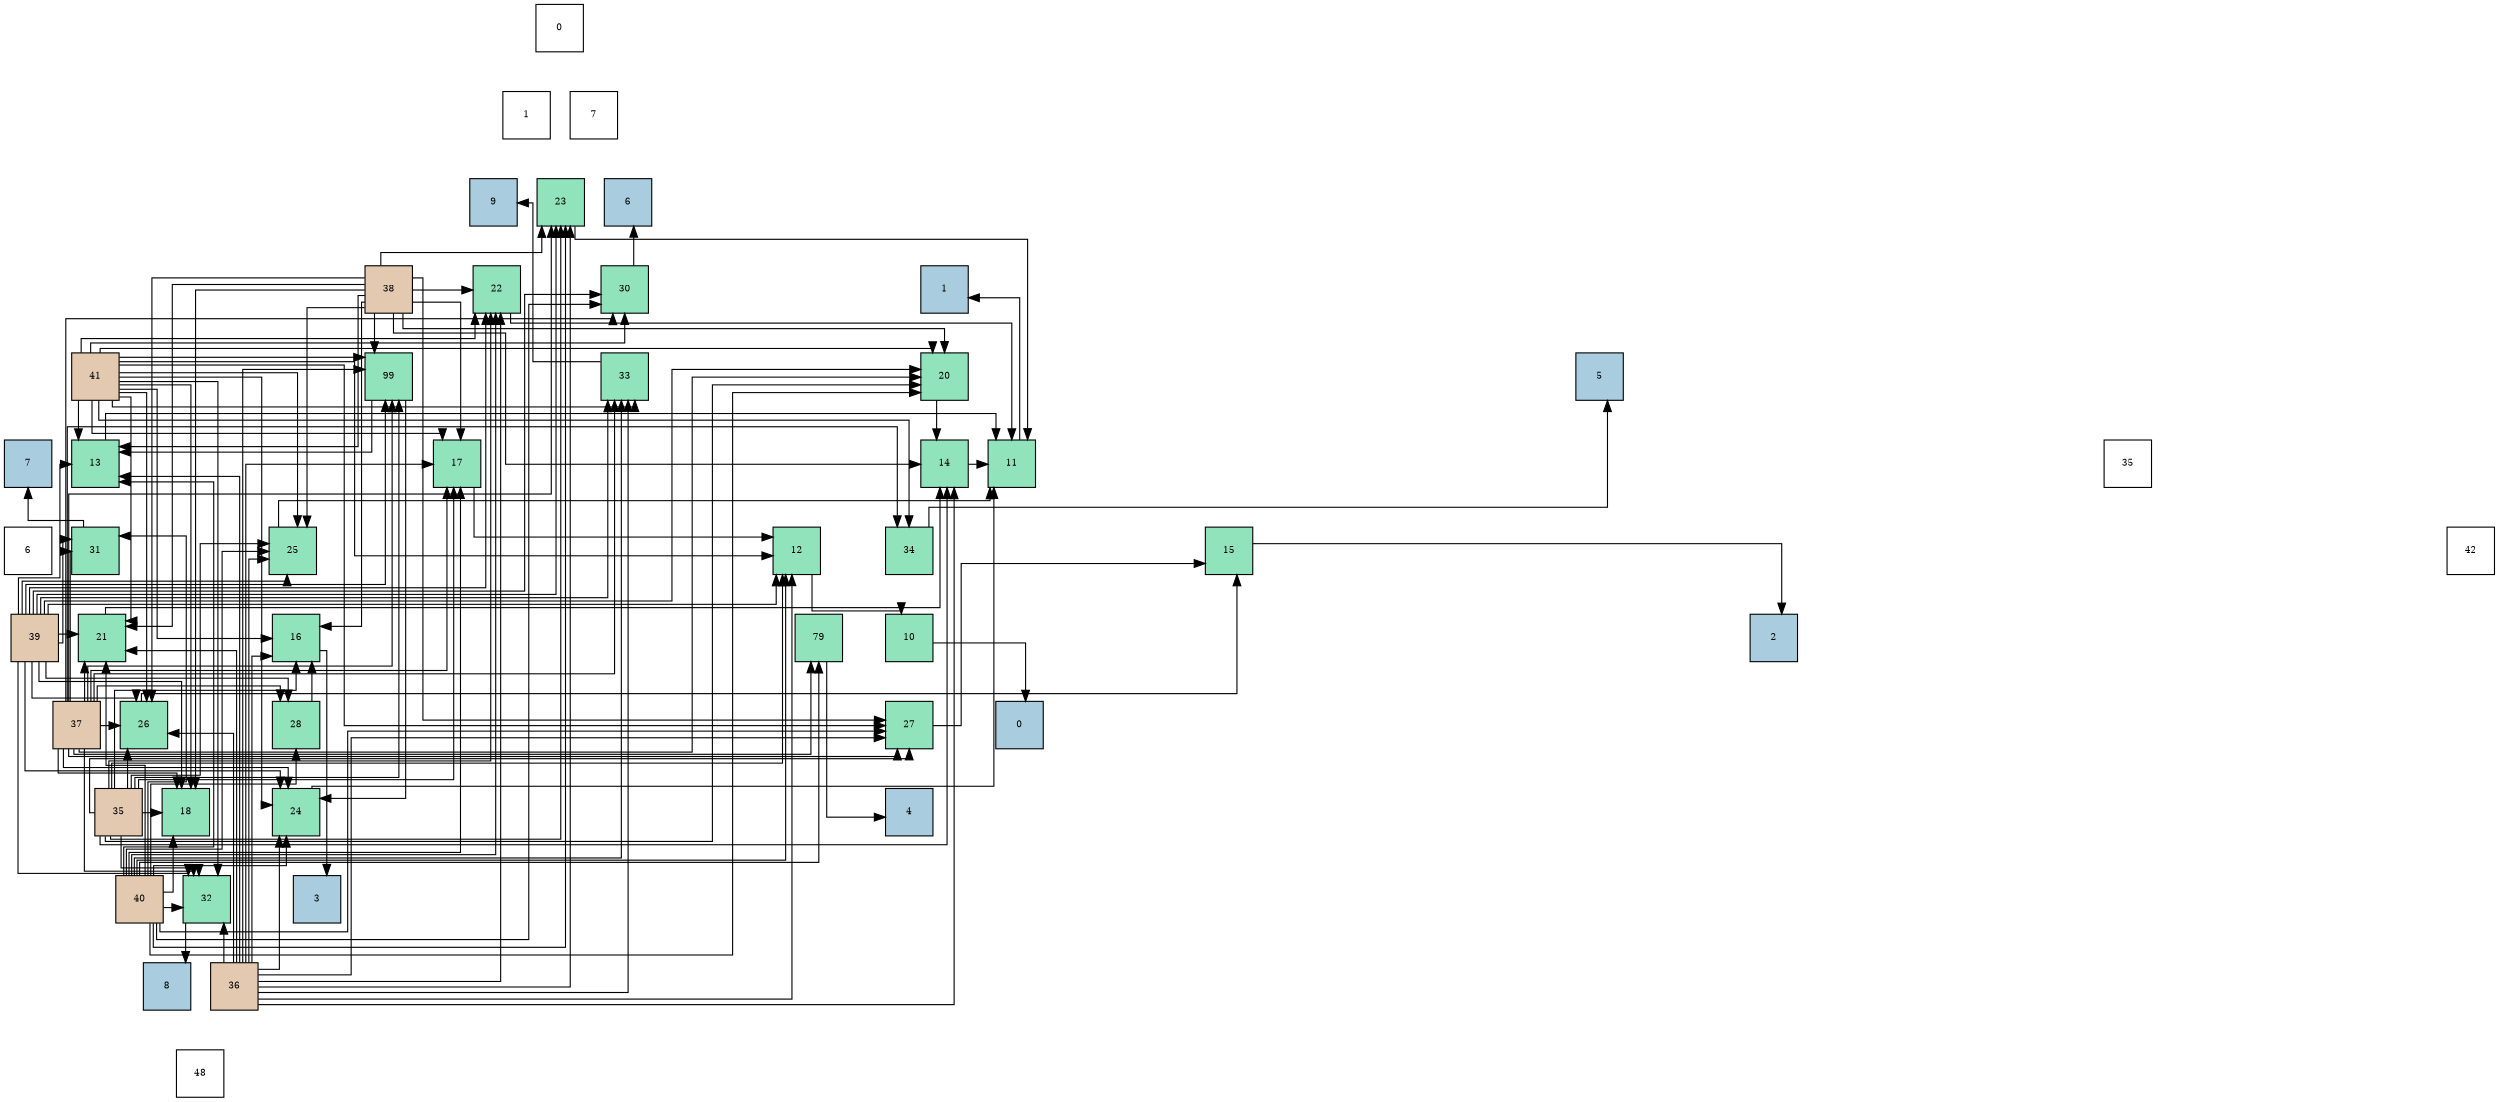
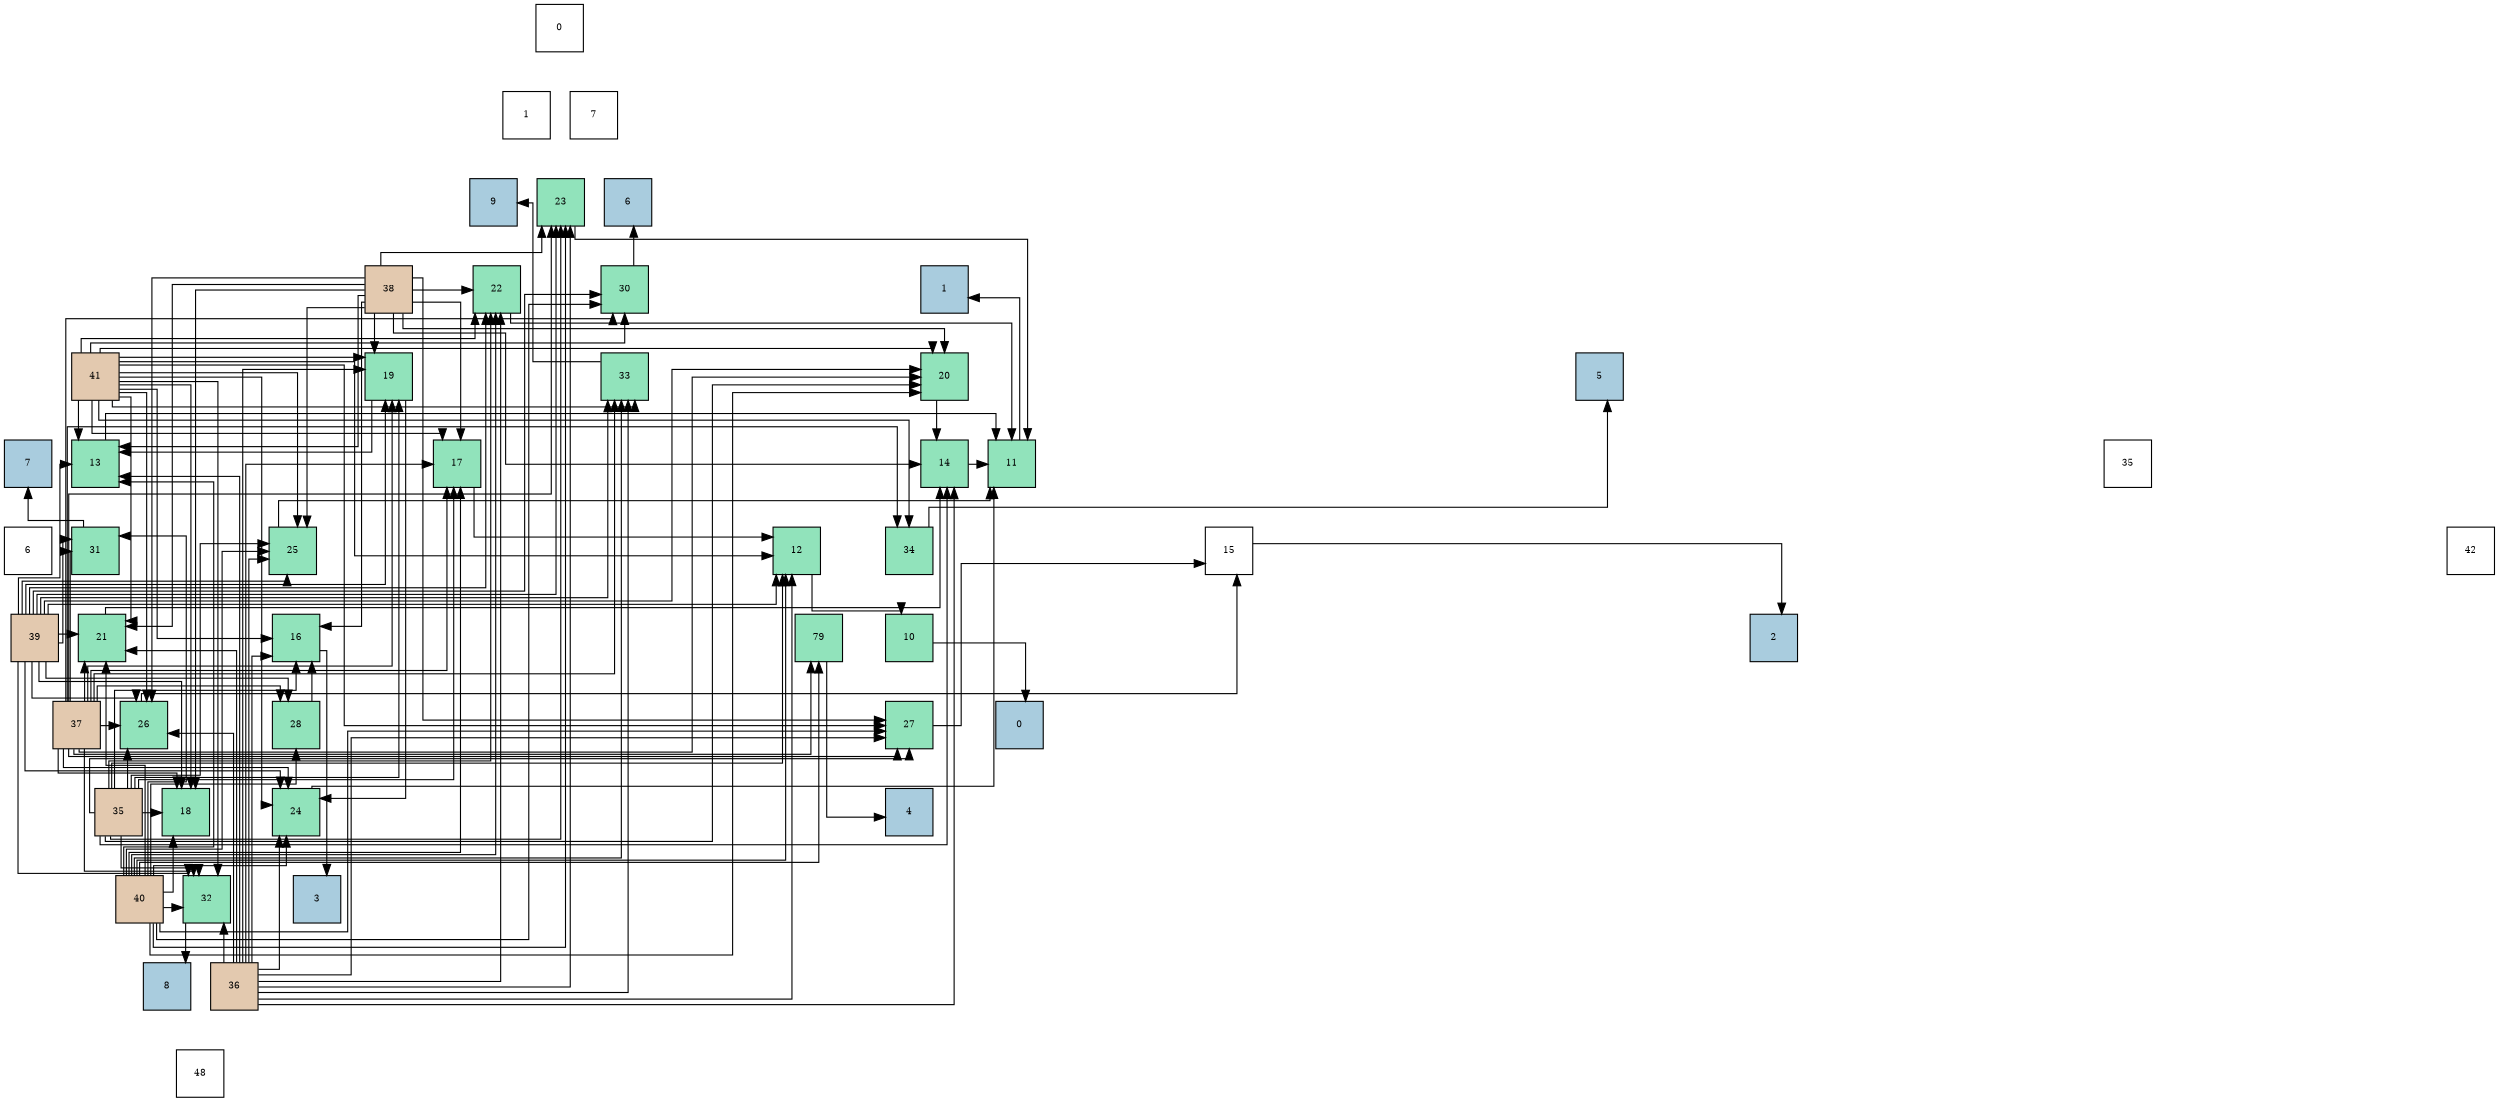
node "99": label "99" -> "19"
node "15": fillcolor #91e3bb -> #ffffff
